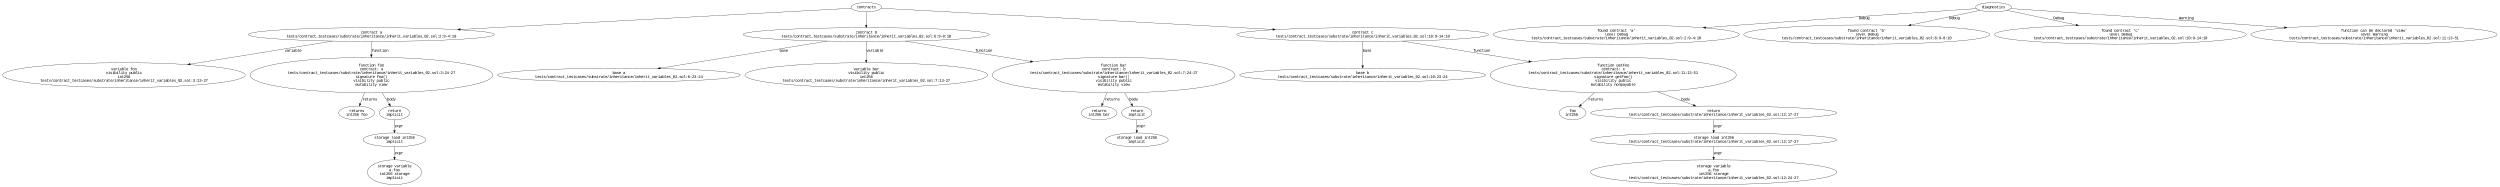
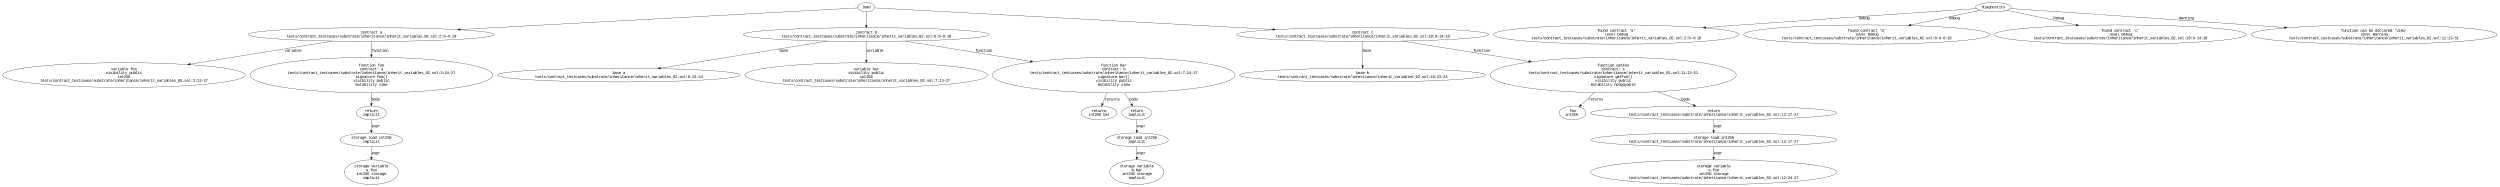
node "contracts": label "contracts" -> "load"
node "returns int256 foo": removed
node "storage variable b.bar int256 storage implicit": added
